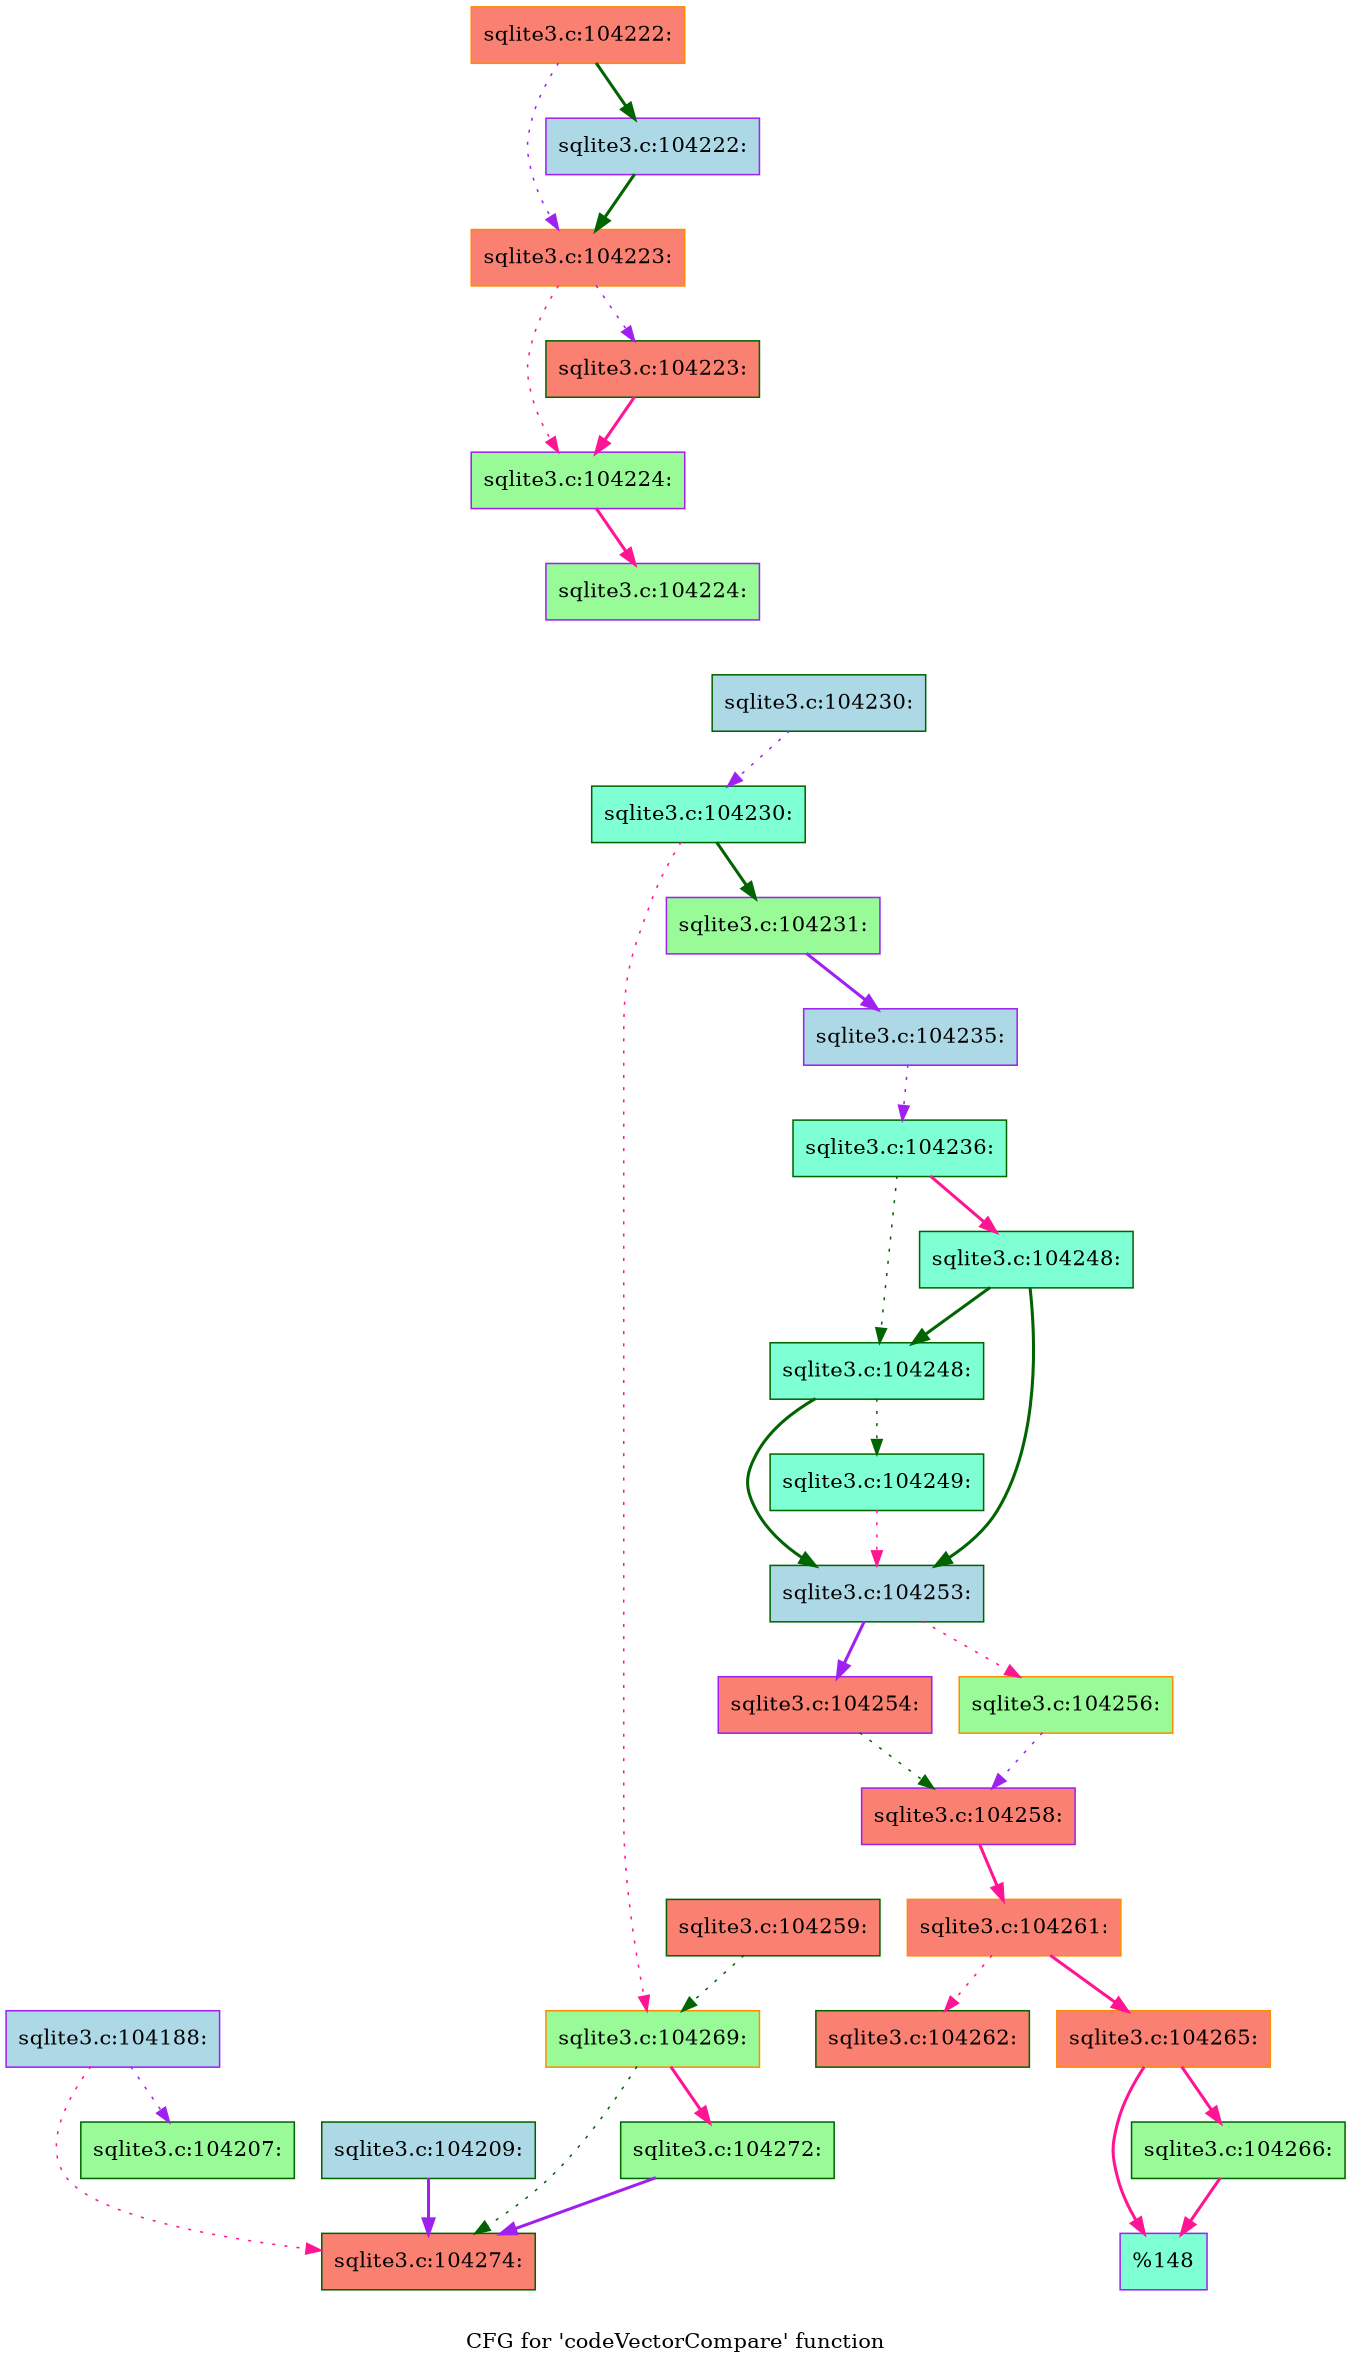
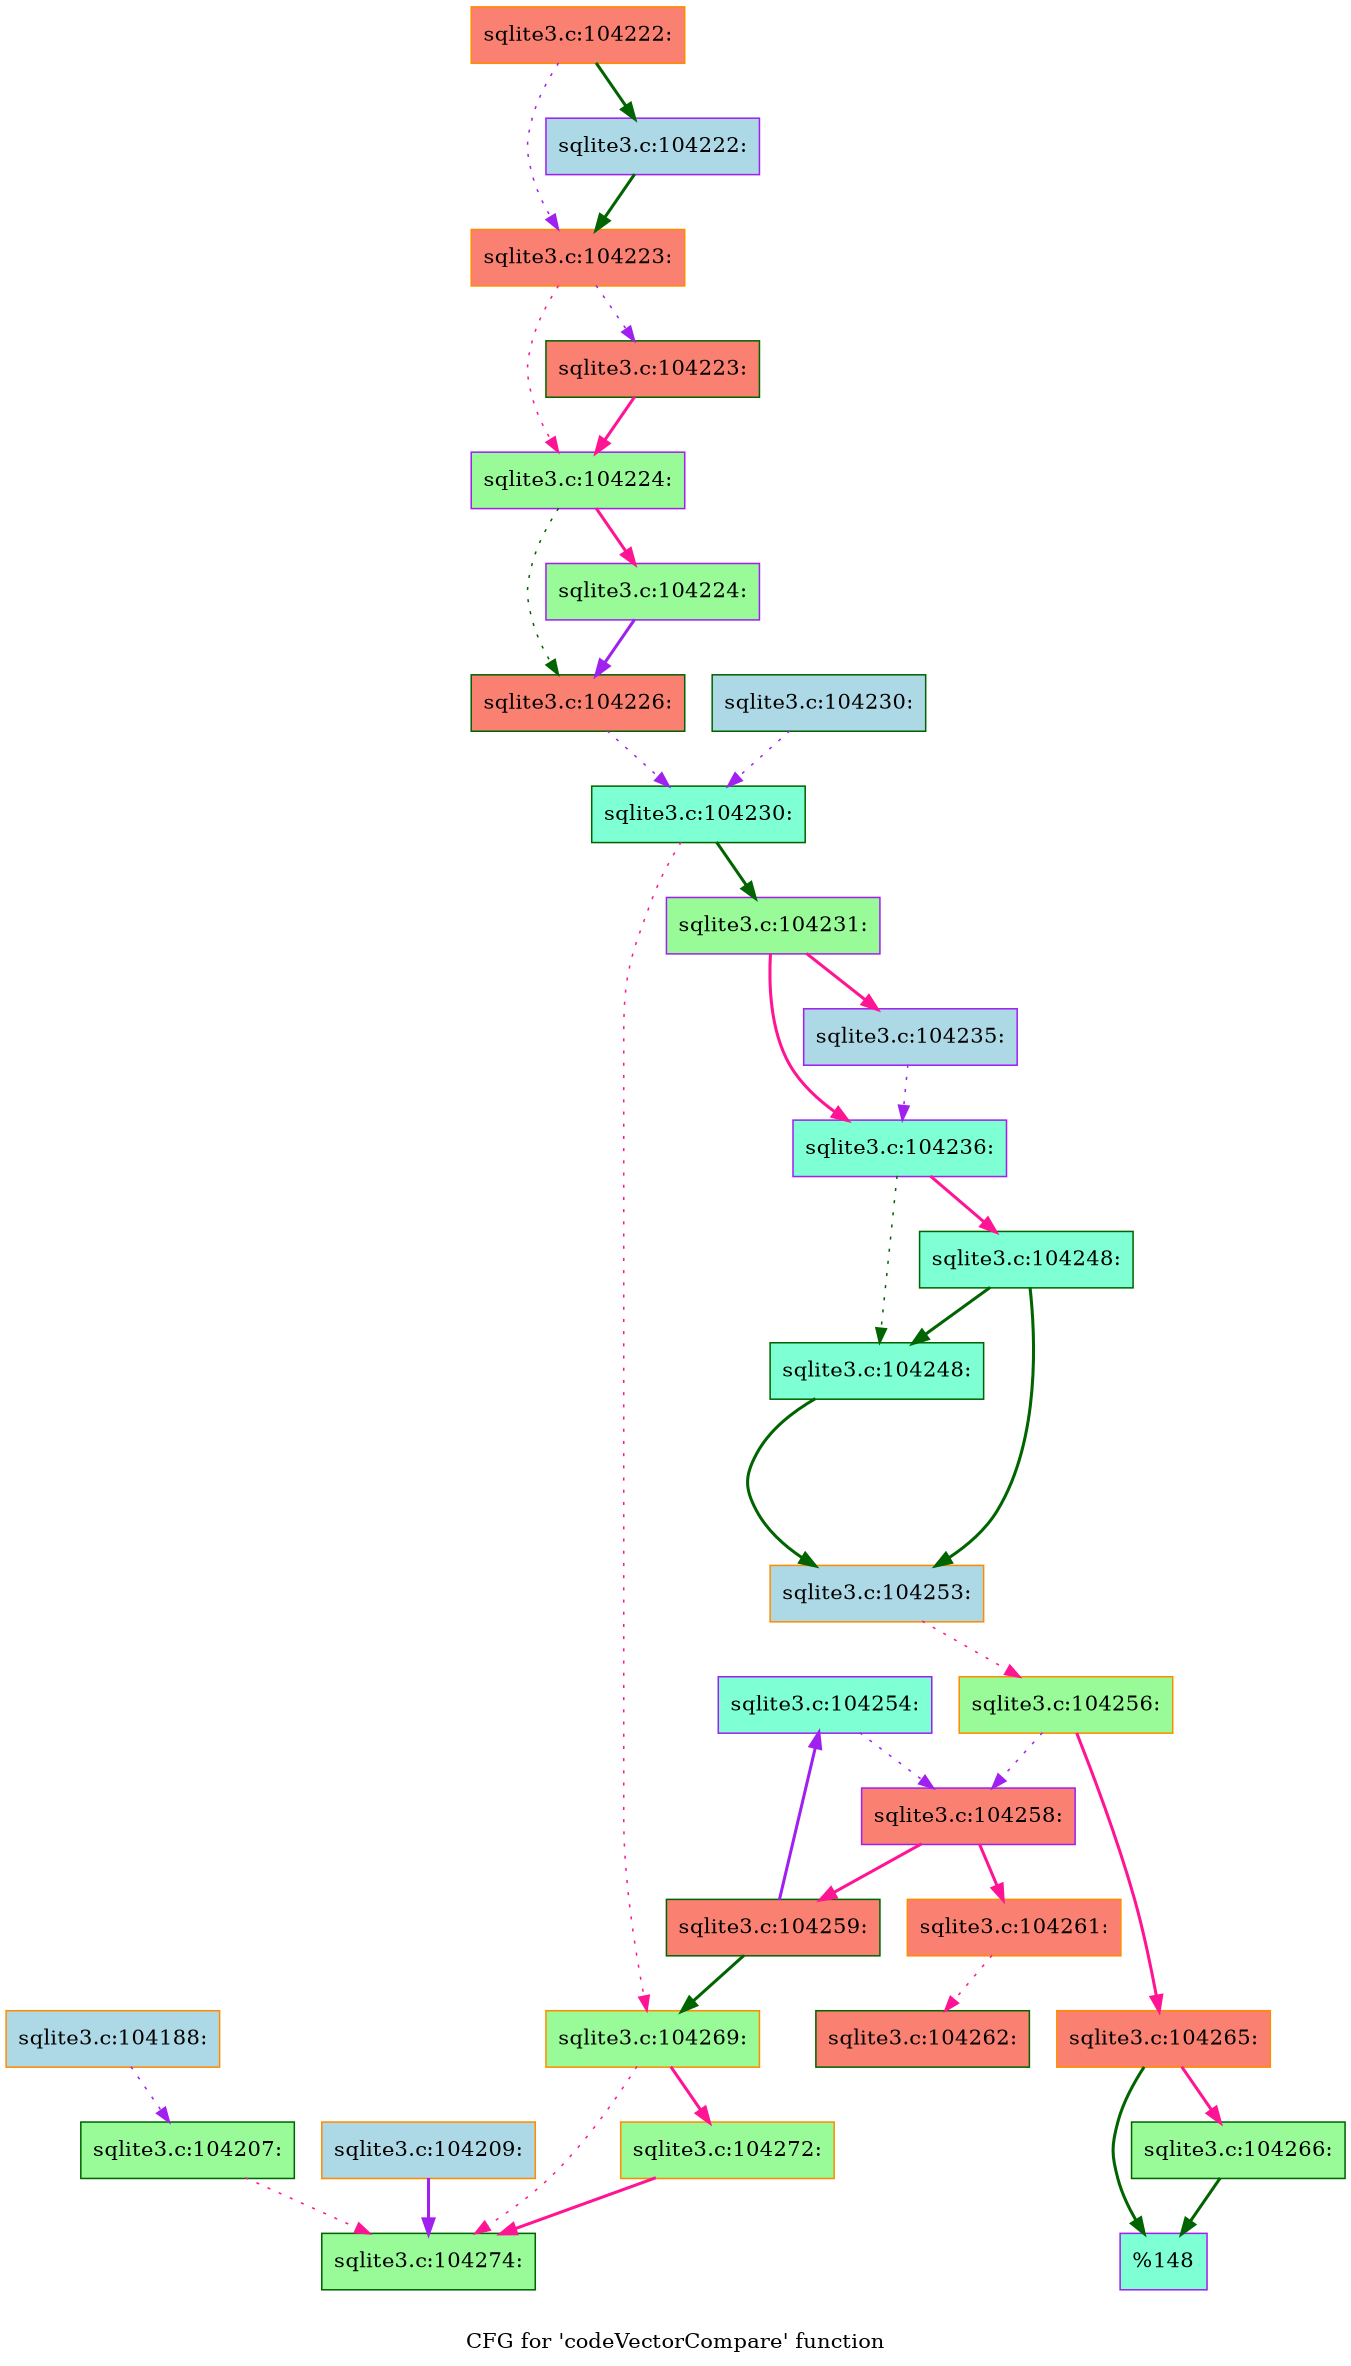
node "sqlite3.c:104226:": added
edge "sqlite3.c:104231:" -> "sqlite3.c:104235:": color purple -> deeppink
edge "sqlite3.c:104231:" -> "sqlite3.c:104236:": added
node "sqlite3.c:104236:": color darkgreen -> purple
node "sqlite3.c:104249:": removed
node "sqlite3.c:104253:": color darkgreen -> darkorange
edge "sqlite3.c:104253:" -> "sqlite3.c:104254:": now "sqlite3.c:104259:" -> "sqlite3.c:104254:"
node "sqlite3.c:104254:": fillcolor salmon -> aquamarine
edge "sqlite3.c:104254:" -> "sqlite3.c:104258:": color darkgreen -> purple
edge "sqlite3.c:104258:" -> "sqlite3.c:104259:": added
edge "sqlite3.c:104259:" -> "sqlite3.c:104269:": style dotted -> bold
edge "sqlite3.c:104261:" -> "sqlite3.c:104265:": now "sqlite3.c:104256:" -> "sqlite3.c:104265:"
node "sqlite3.c:104188:": color purple -> darkorange
edge "sqlite3.c:104265:" -> "%148": color deeppink -> darkgreen
node "sqlite3.c:104209:": color darkgreen -> darkorange
node "sqlite3.c:104272:": color darkgreen -> darkorange
edge "sqlite3.c:104269:" -> "sqlite3.c:104274:": color darkgreen -> deeppink
edge "sqlite3.c:104266:" -> "%148": color deeppink -> darkgreen
edge "sqlite3.c:104272:" -> "sqlite3.c:104274:": color purple -> deeppink
edge "sqlite3.c:104188:" -> "sqlite3.c:104274:": now "sqlite3.c:104207:" -> "sqlite3.c:104274:"
node "sqlite3.c:104274:": fillcolor salmon -> palegreen
